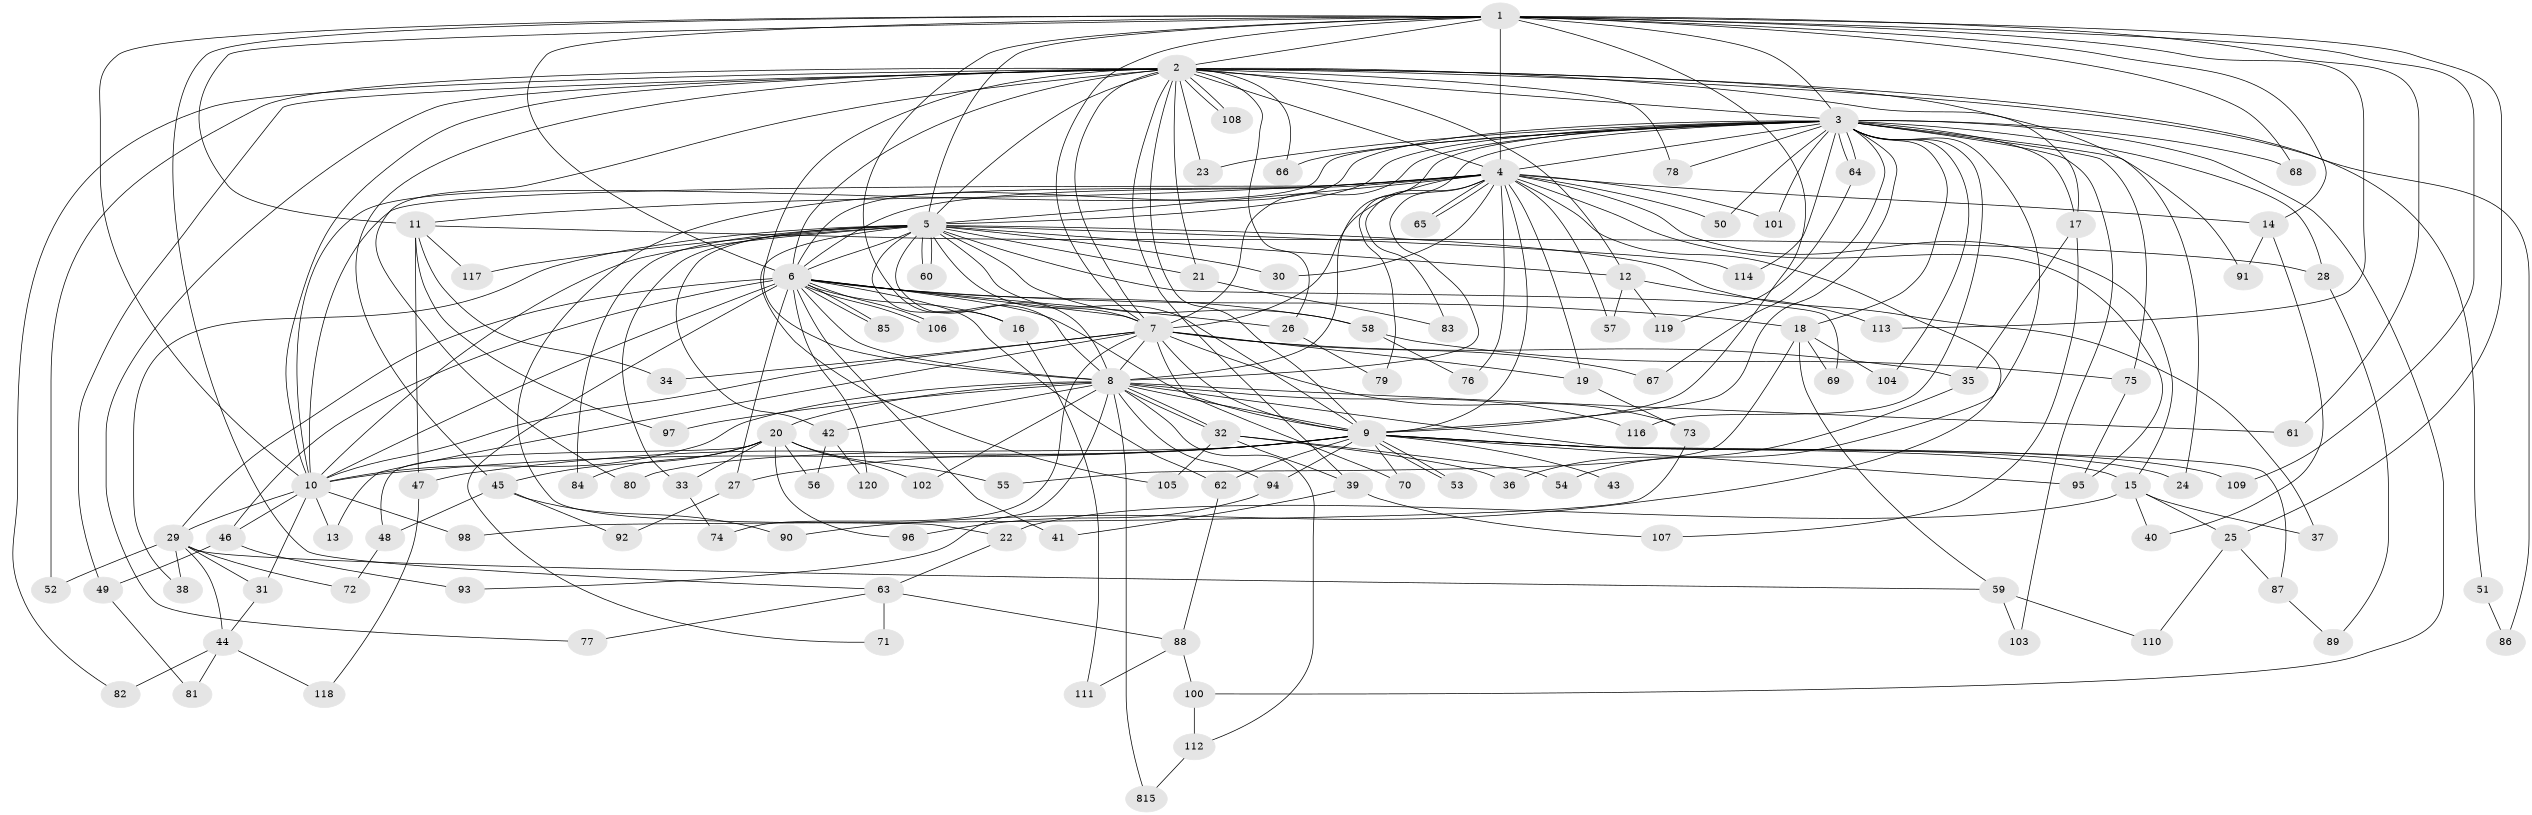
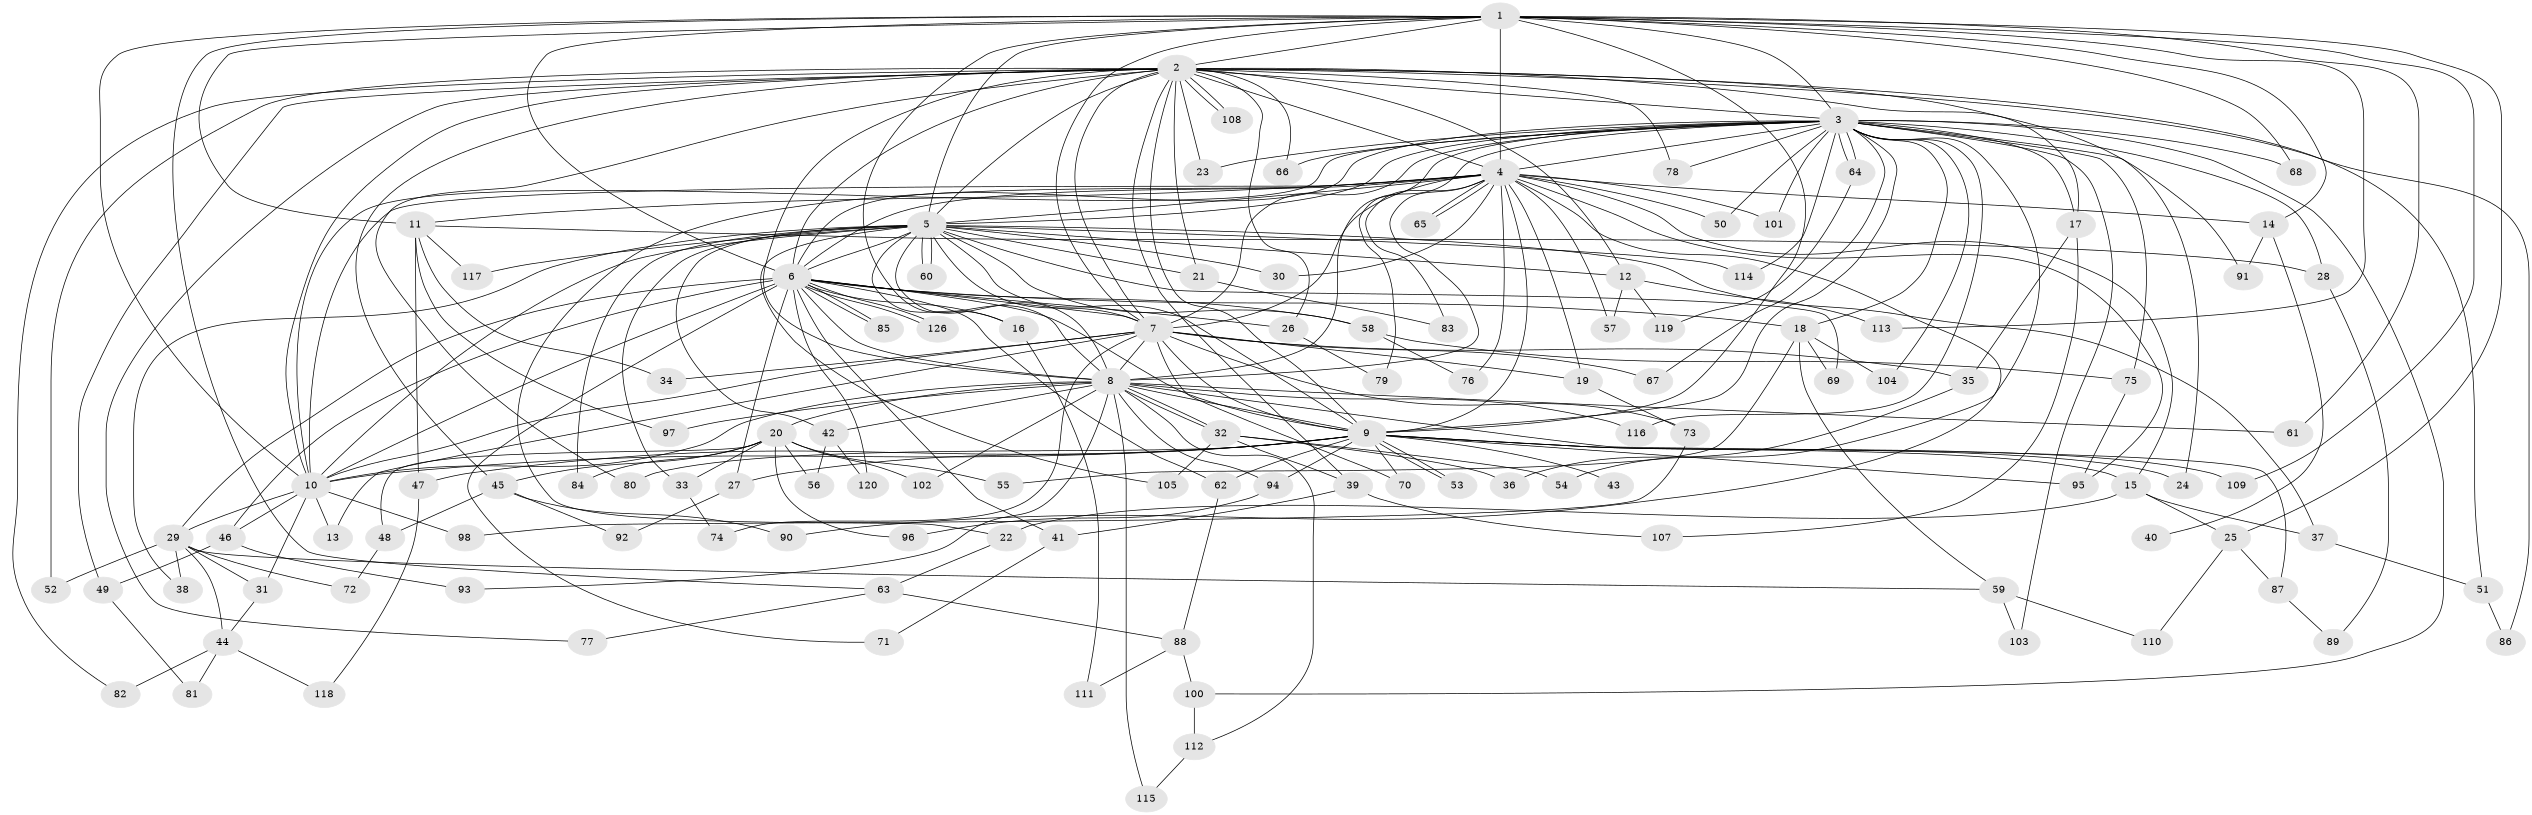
node "106": label "106" -> "126"
edge "15" -- "40": removed
edge "37" -- "51": added
edge "63" -- "71": now "41" -- "71"
node "815": label "815" -> "115"
